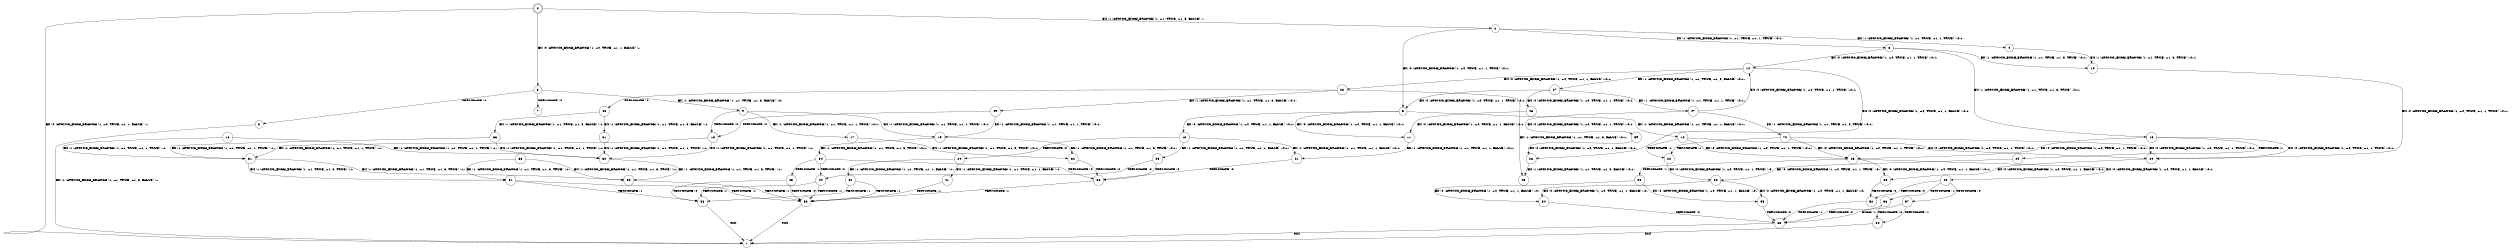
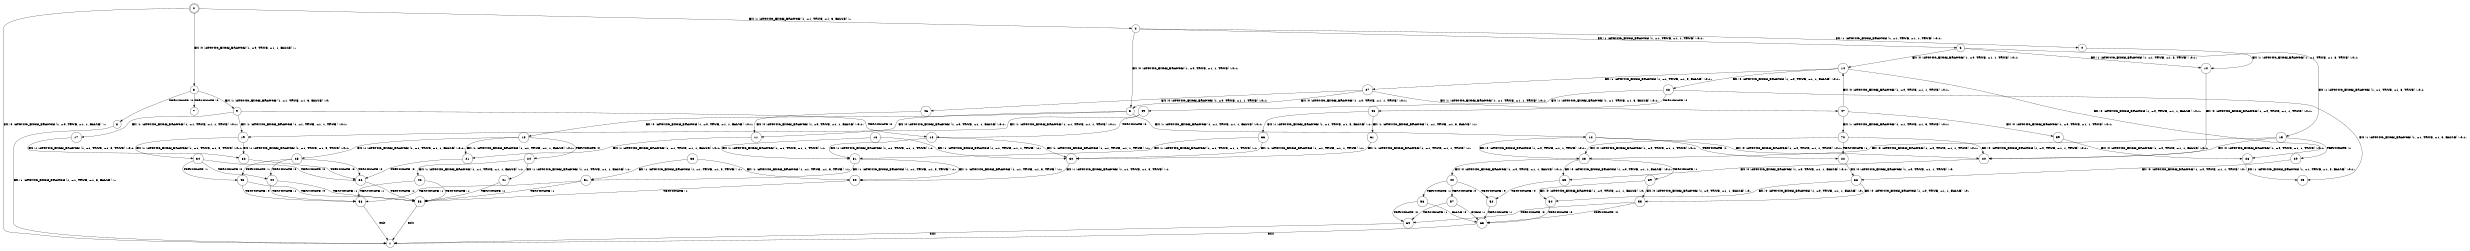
edge "25" -> "43": added, label "TERMINATE !1"
edge "55" -> "64": added, label "TERMINATE !0"
edge "56" -> "63": label "TERMINATE !0" -> "FALSE !0"
